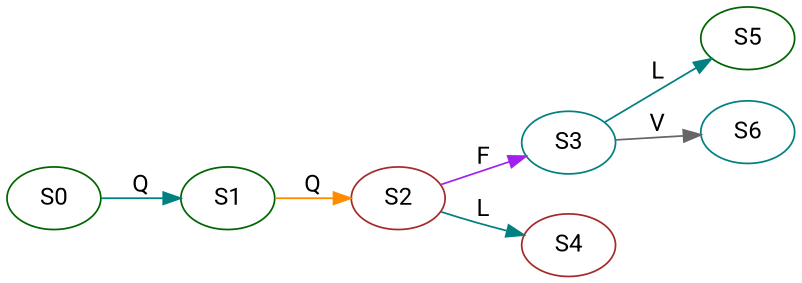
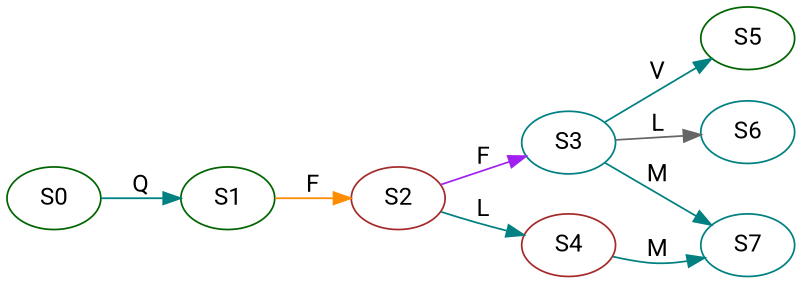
edge "S3" -> "S5": label "L" -> "V"
edge "S3" -> "S6": label "V" -> "L"
edge "S1" -> "S2": label "Q" -> "F"
node "S7": added
